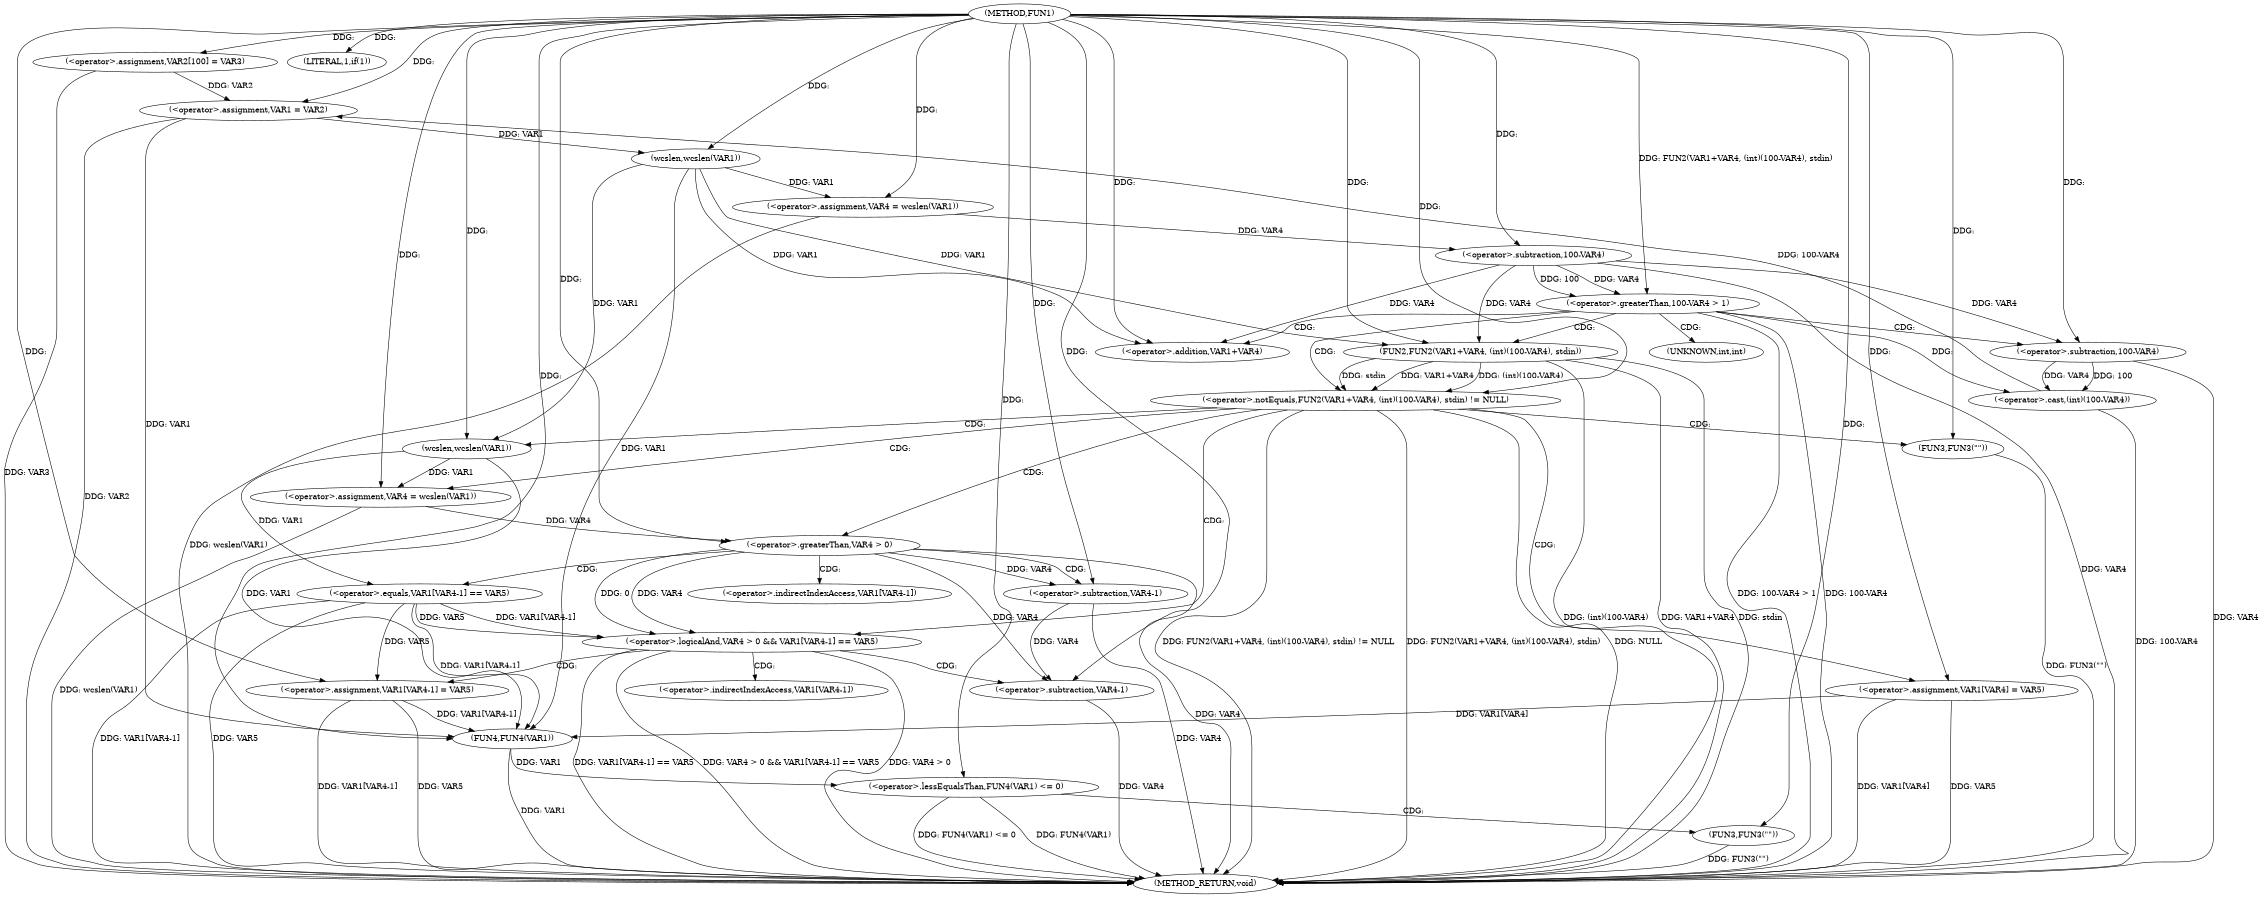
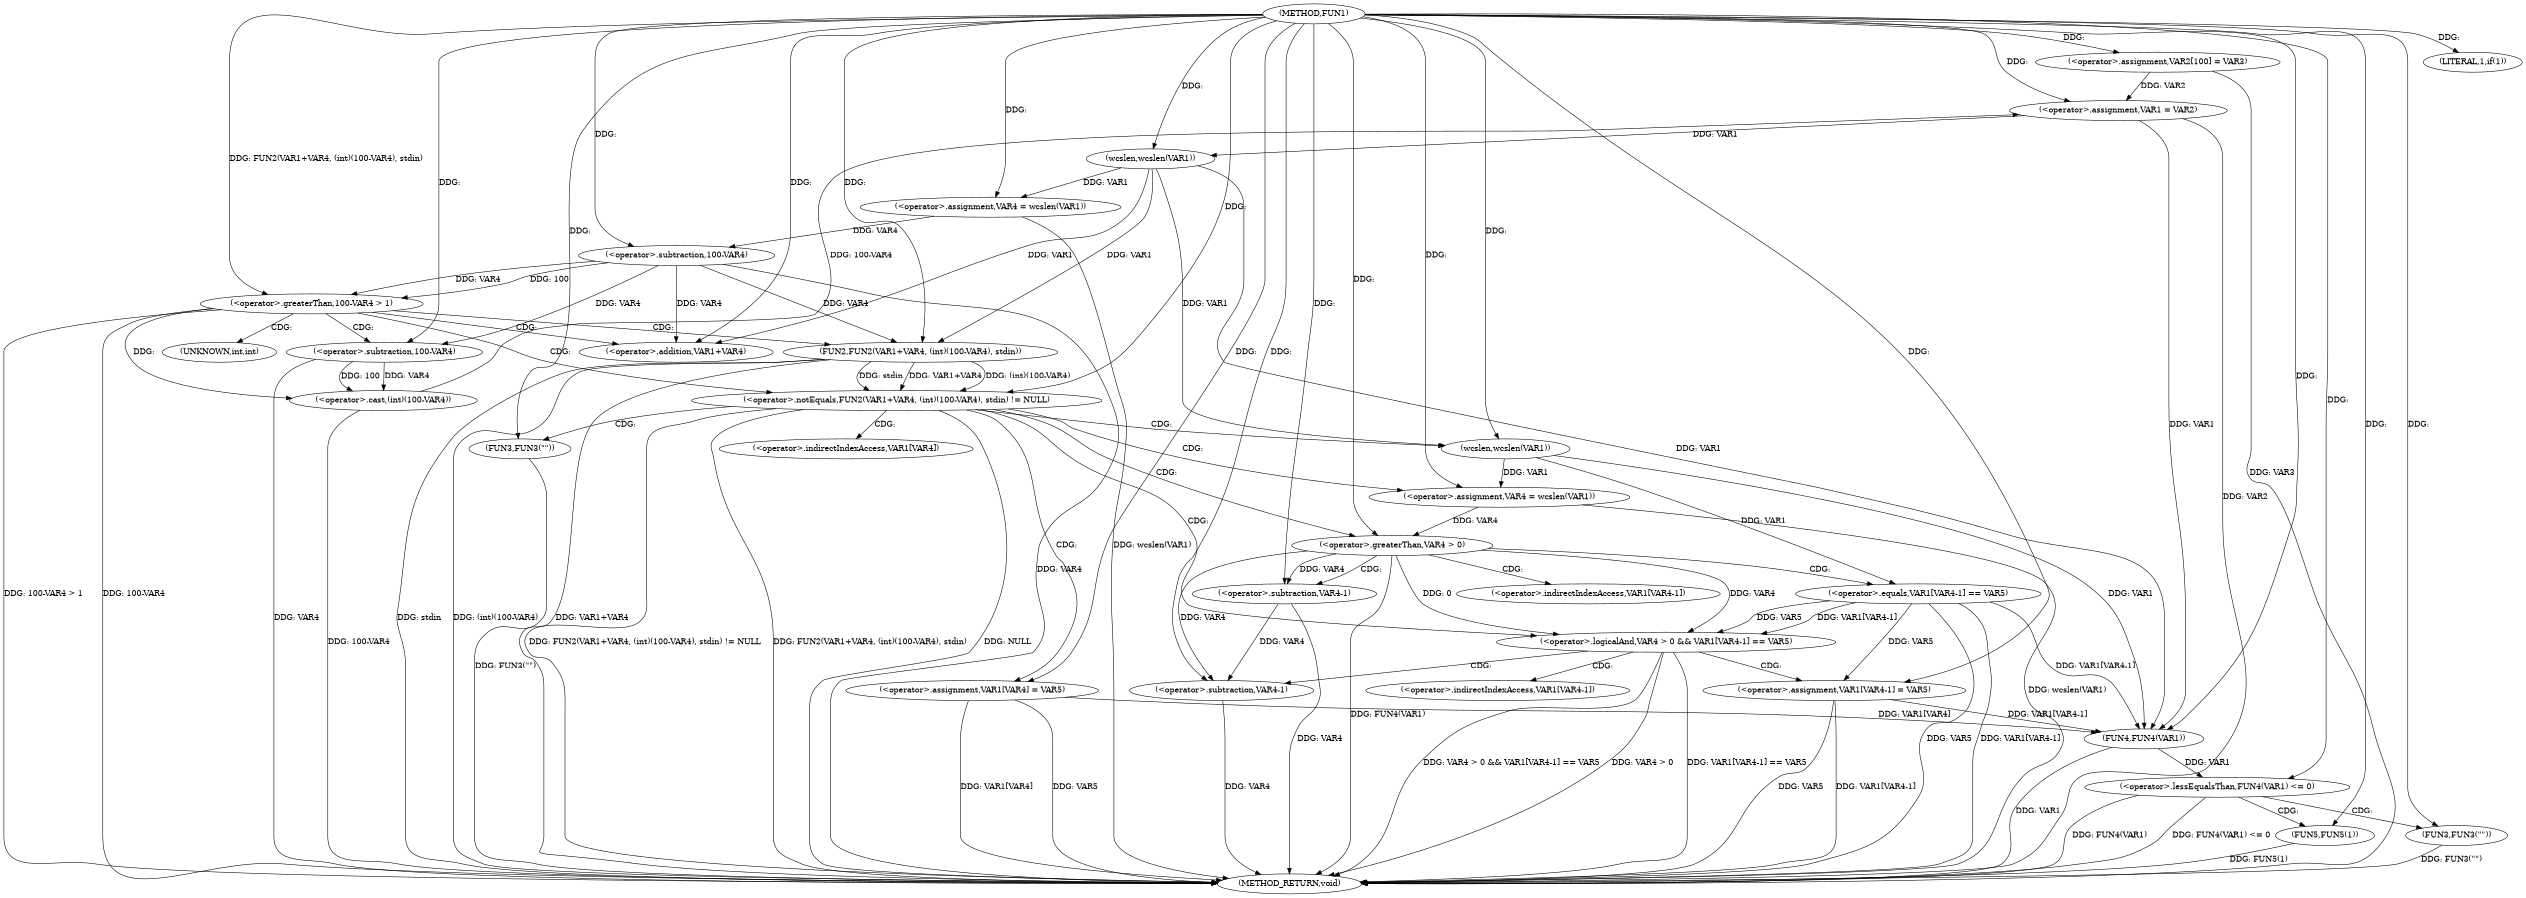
node "(<operator>.indirectIndexAccess,VAR1[VAR4])": added
edge "(<operator>.greaterThan,VAR4 > 0)" -> "(METHOD_RETURN,void)": label "DDG: VAR4" -> "DDG: FUN4(VAR1)"
node "(FUN5,FUN5(1))": added
